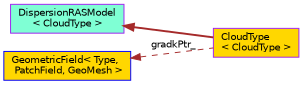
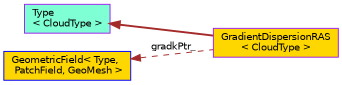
node "DispersionRASModel < CloudType >": label "DispersionRASModel < CloudType >" -> "Type < CloudType >"
node "CloudType < CloudType >": label "CloudType < CloudType >" -> "GradientDispersionRAS < CloudType >"
